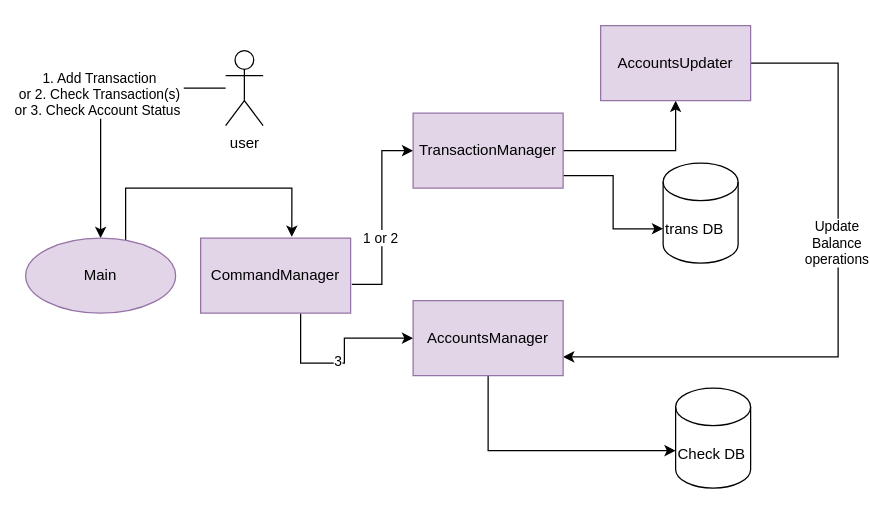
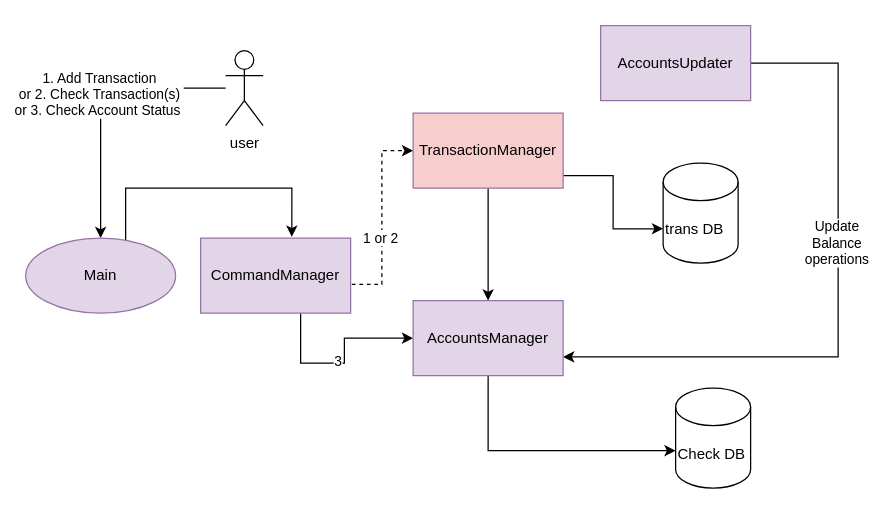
node "TransactionManager": fillcolor #e1d5e7 -> #f8cecc
edge "TransactionManager" -> "AccountsUpdater": now "TransactionManager" -> "AccountsManager"
edge "CommandManager" -> "TransactionManager": style solid -> dashed
